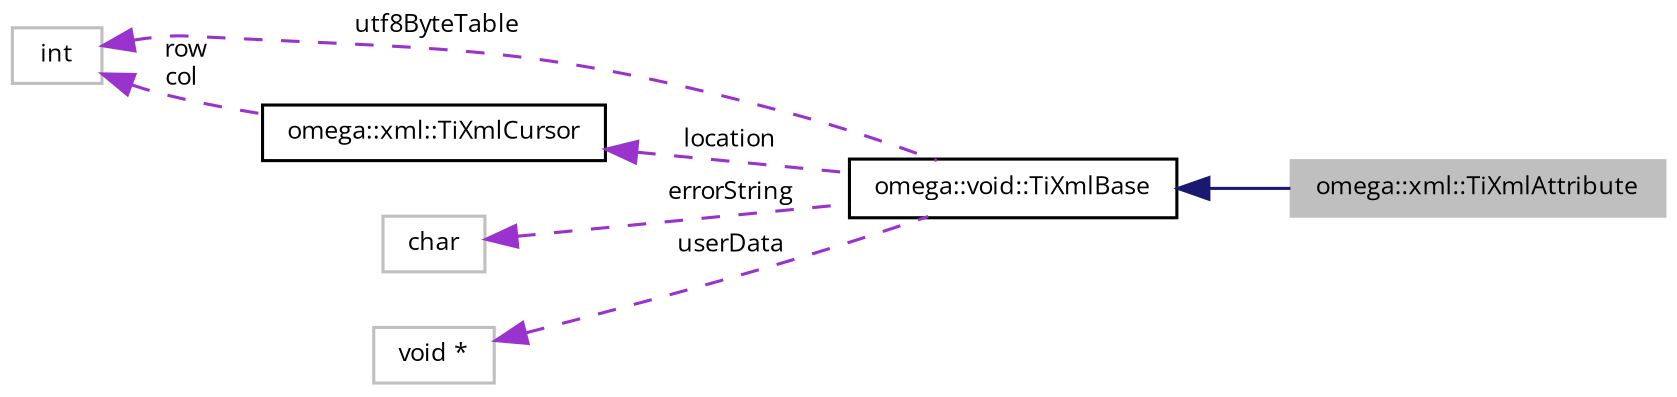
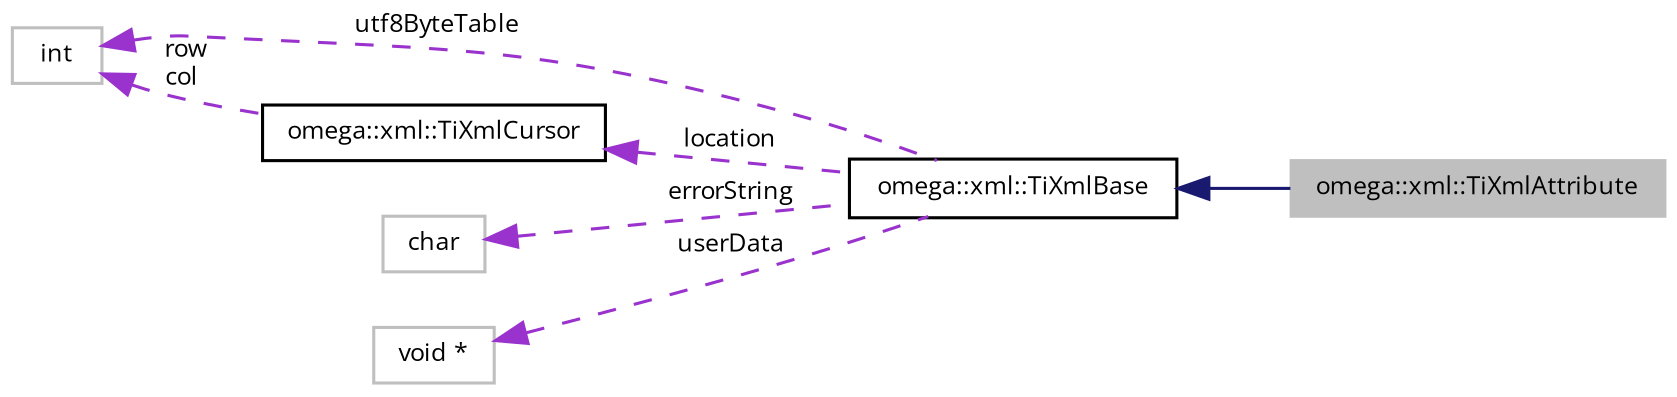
node "omega::void::TiXmlBase": label "omega::void::TiXmlBase" -> "omega::xml::TiXmlBase"
